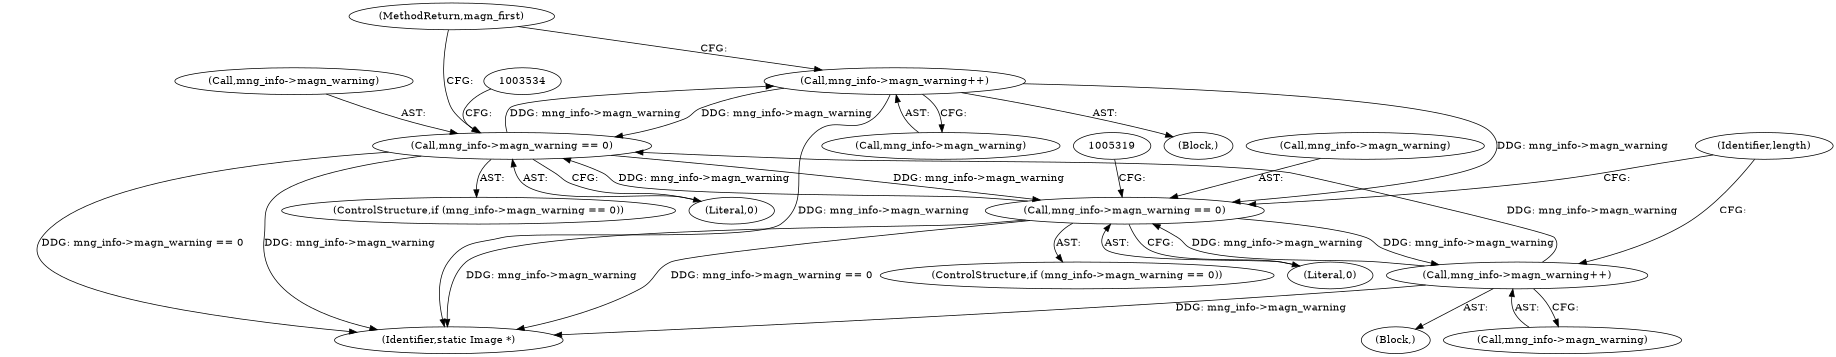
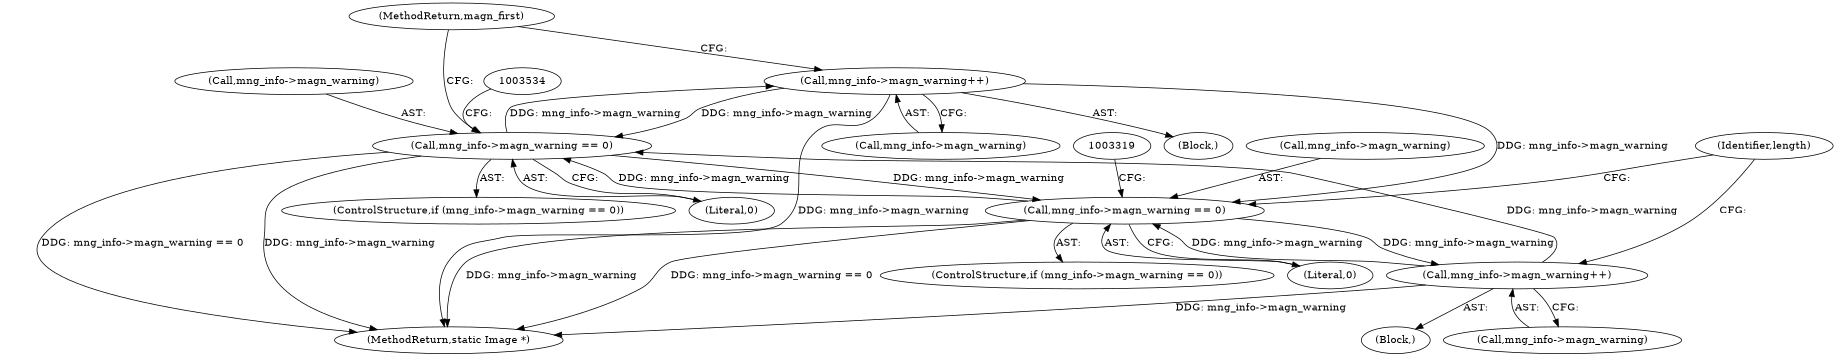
node "1005319": label "1005319" -> "1003319"
node "(Identifier,static Image *)": label "(Identifier,static Image *)" -> "(MethodReturn,static Image *)"
